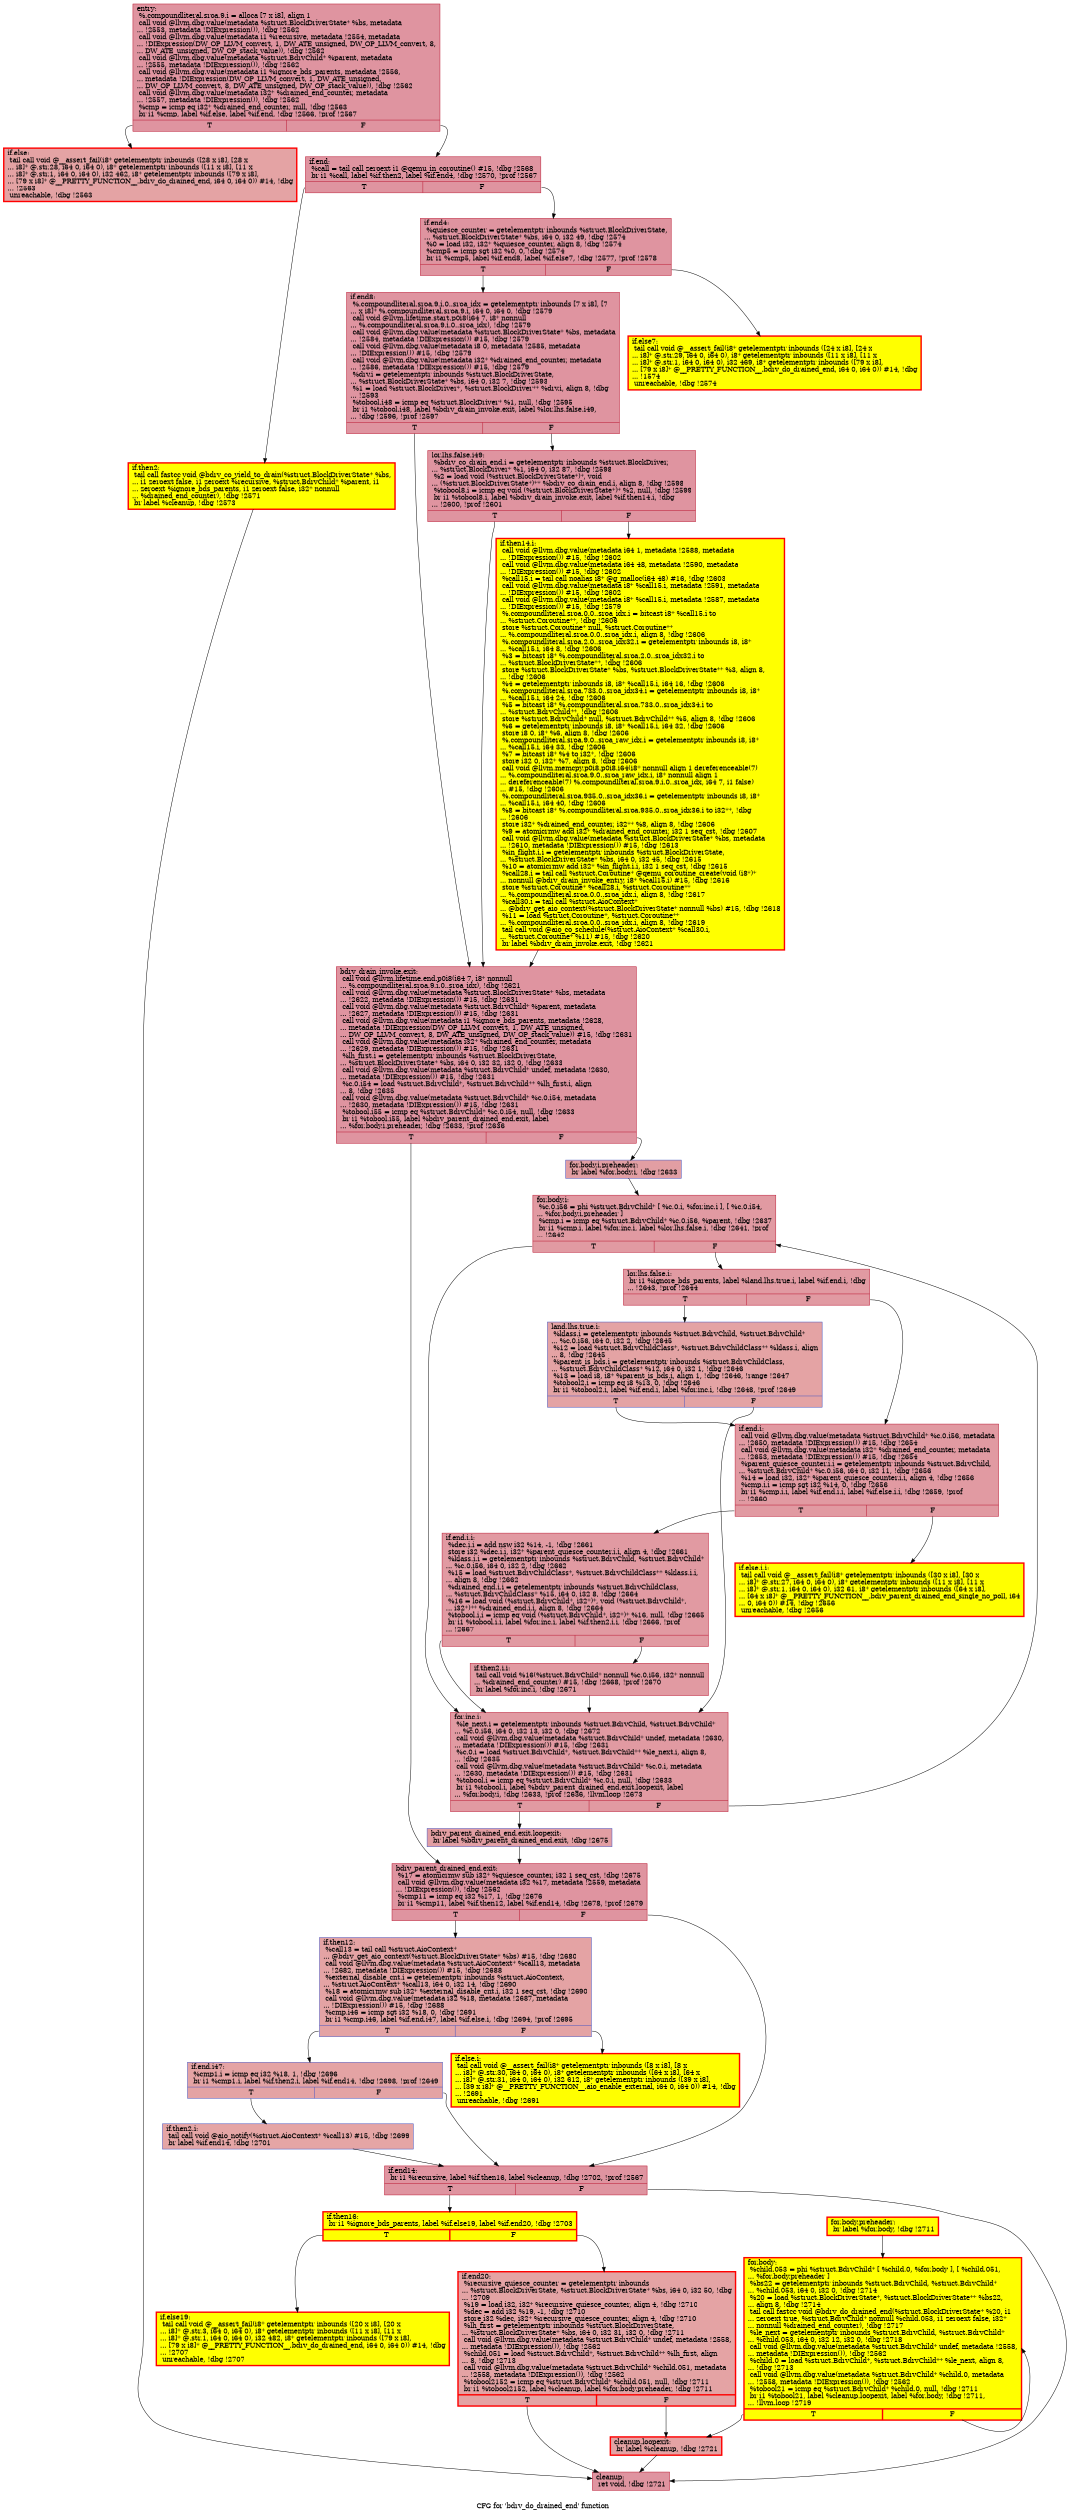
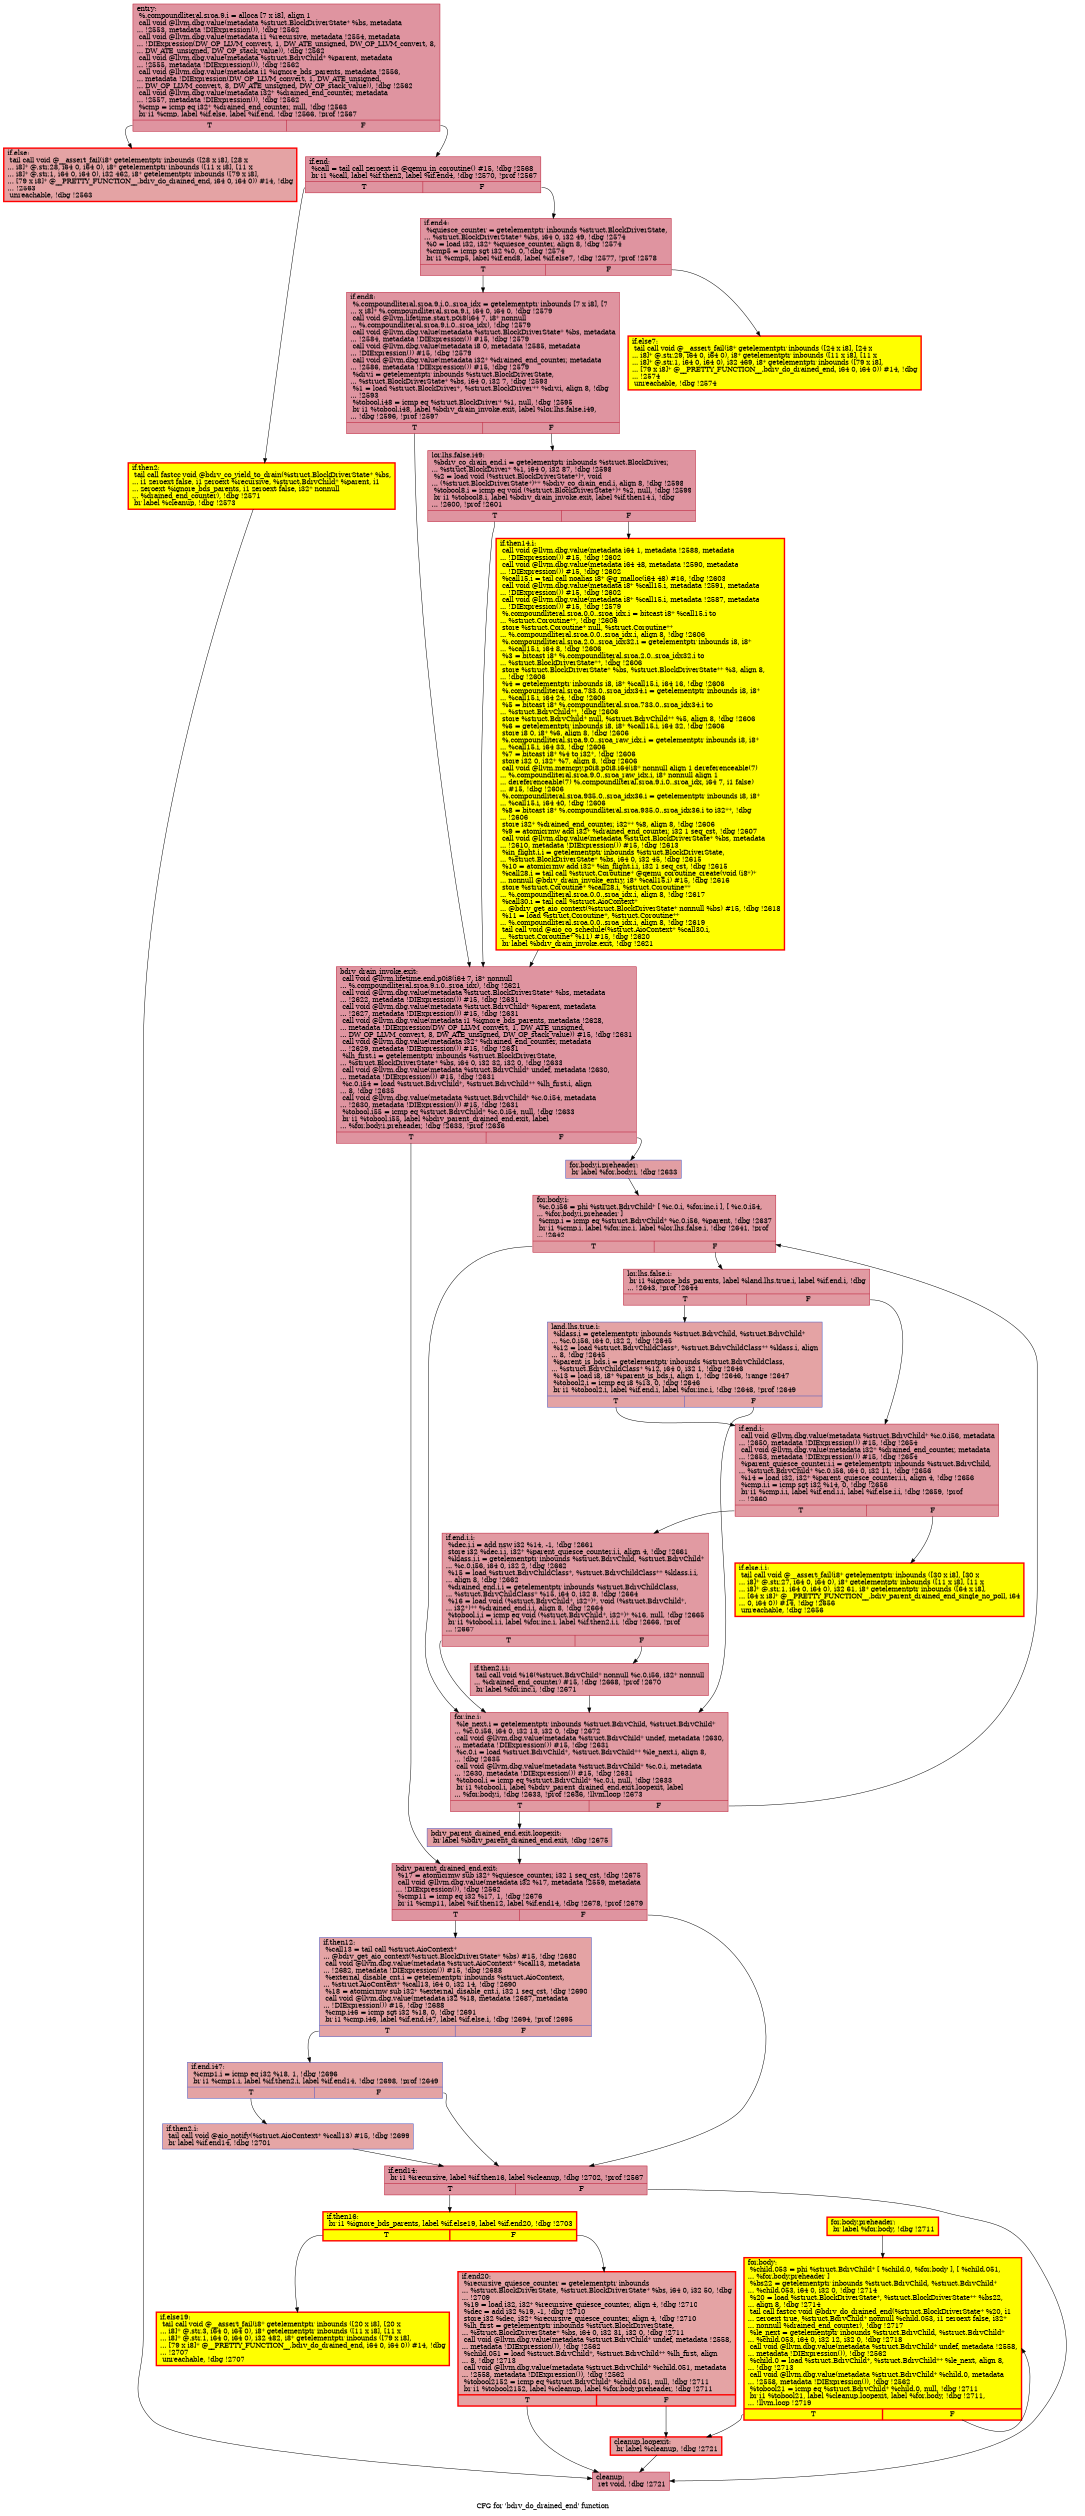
node "if.else7:": text "... !1574" -> "... !2574"
node "if.else.i:": removed
